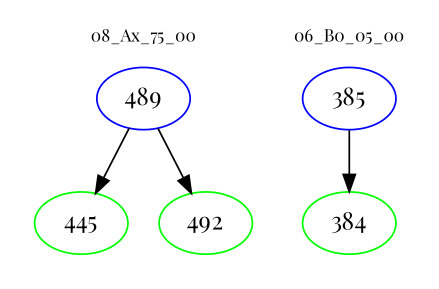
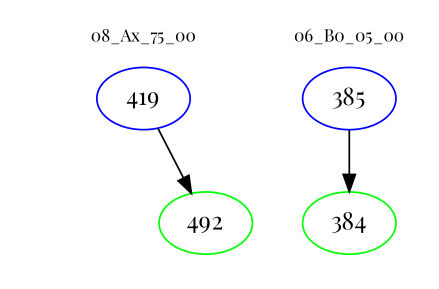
node "489": label "489" -> "419"
node "445": removed
